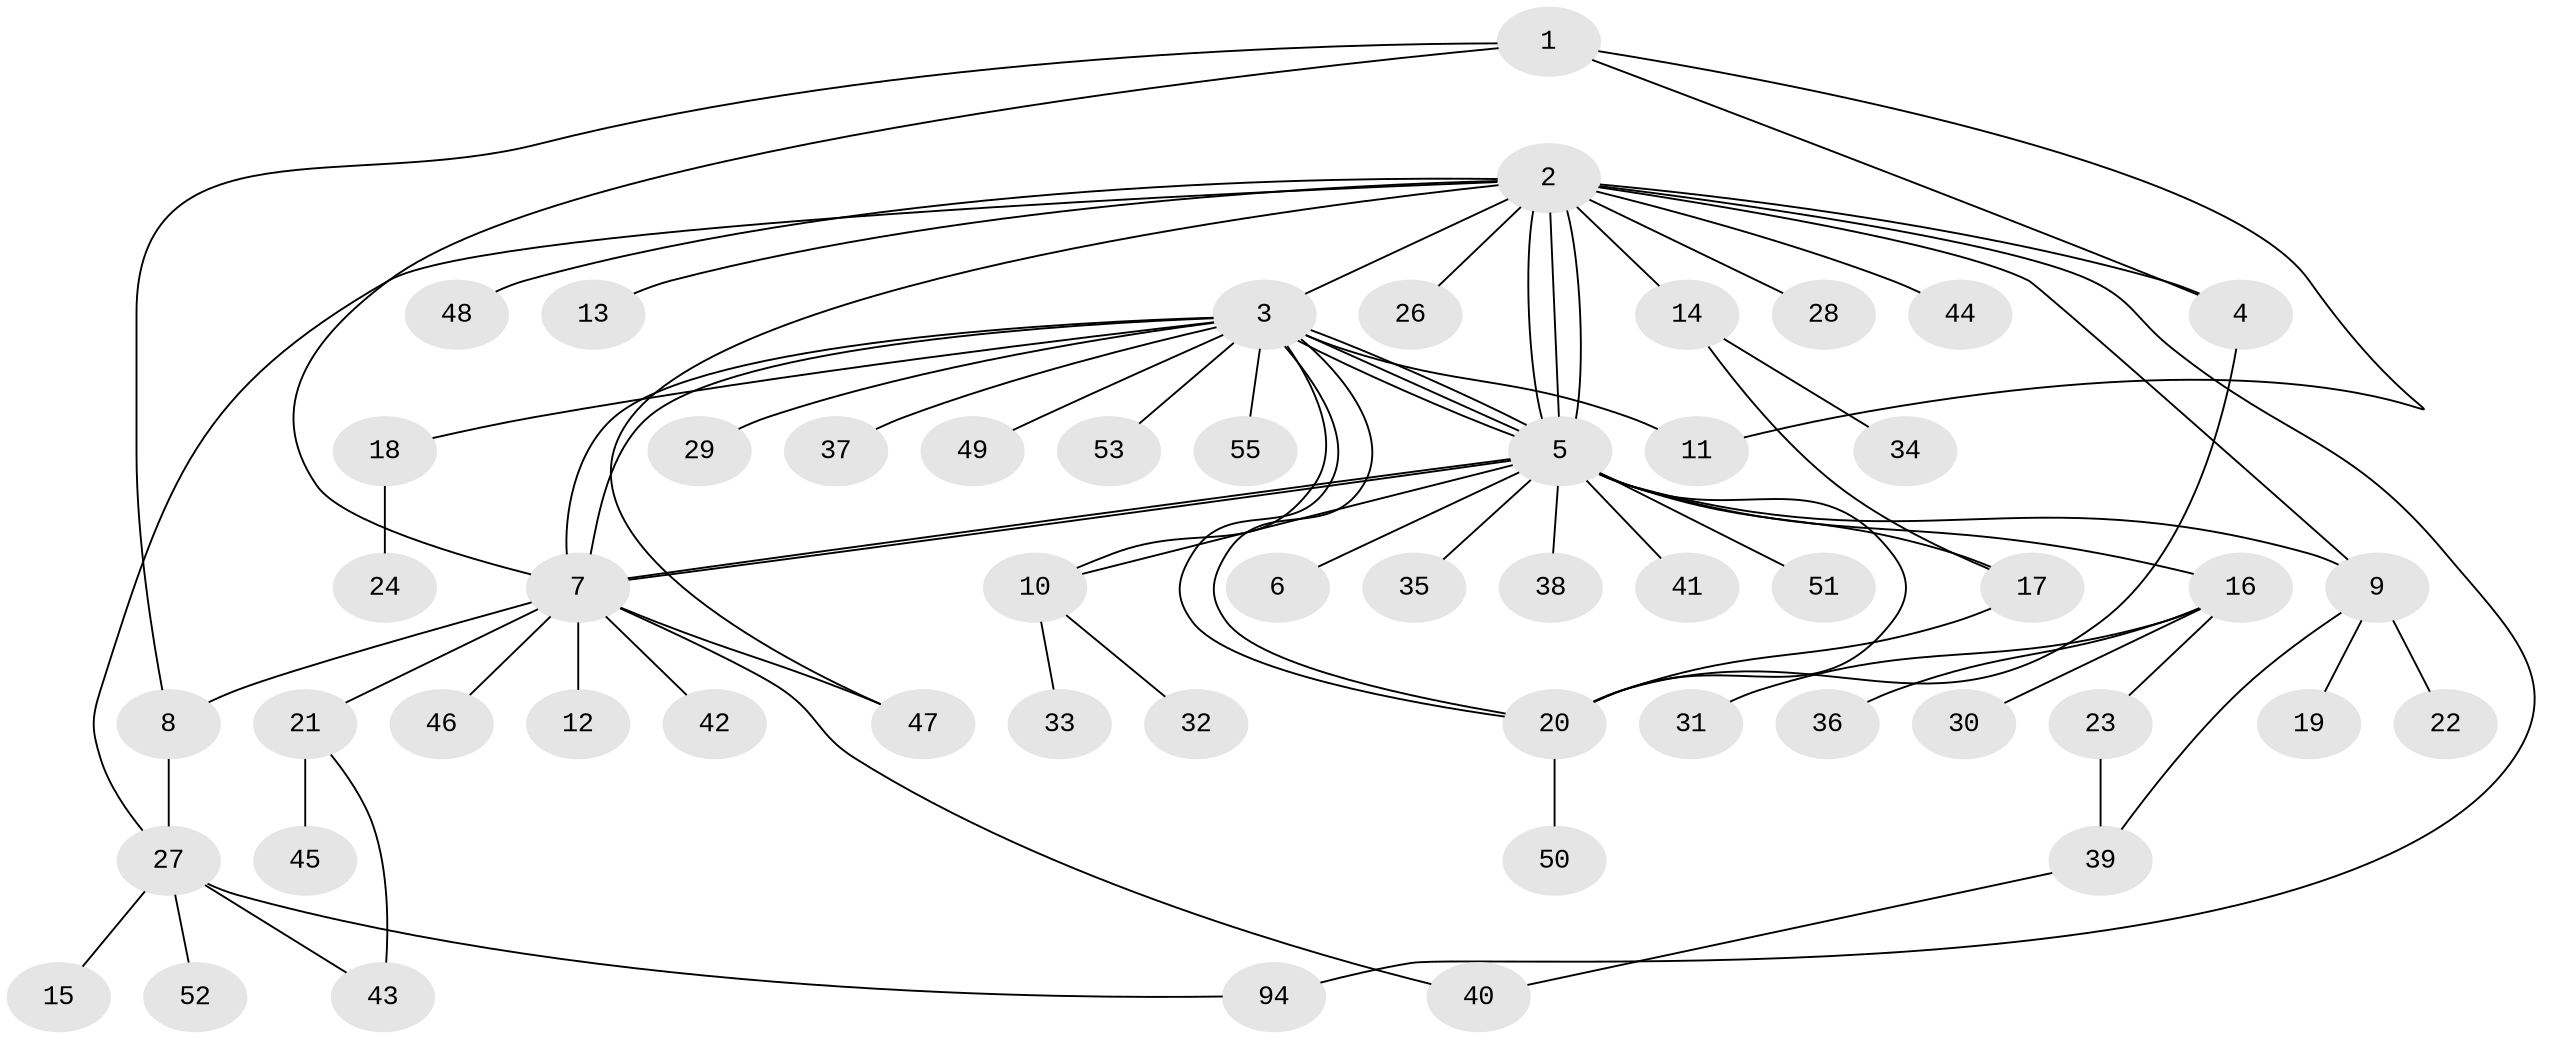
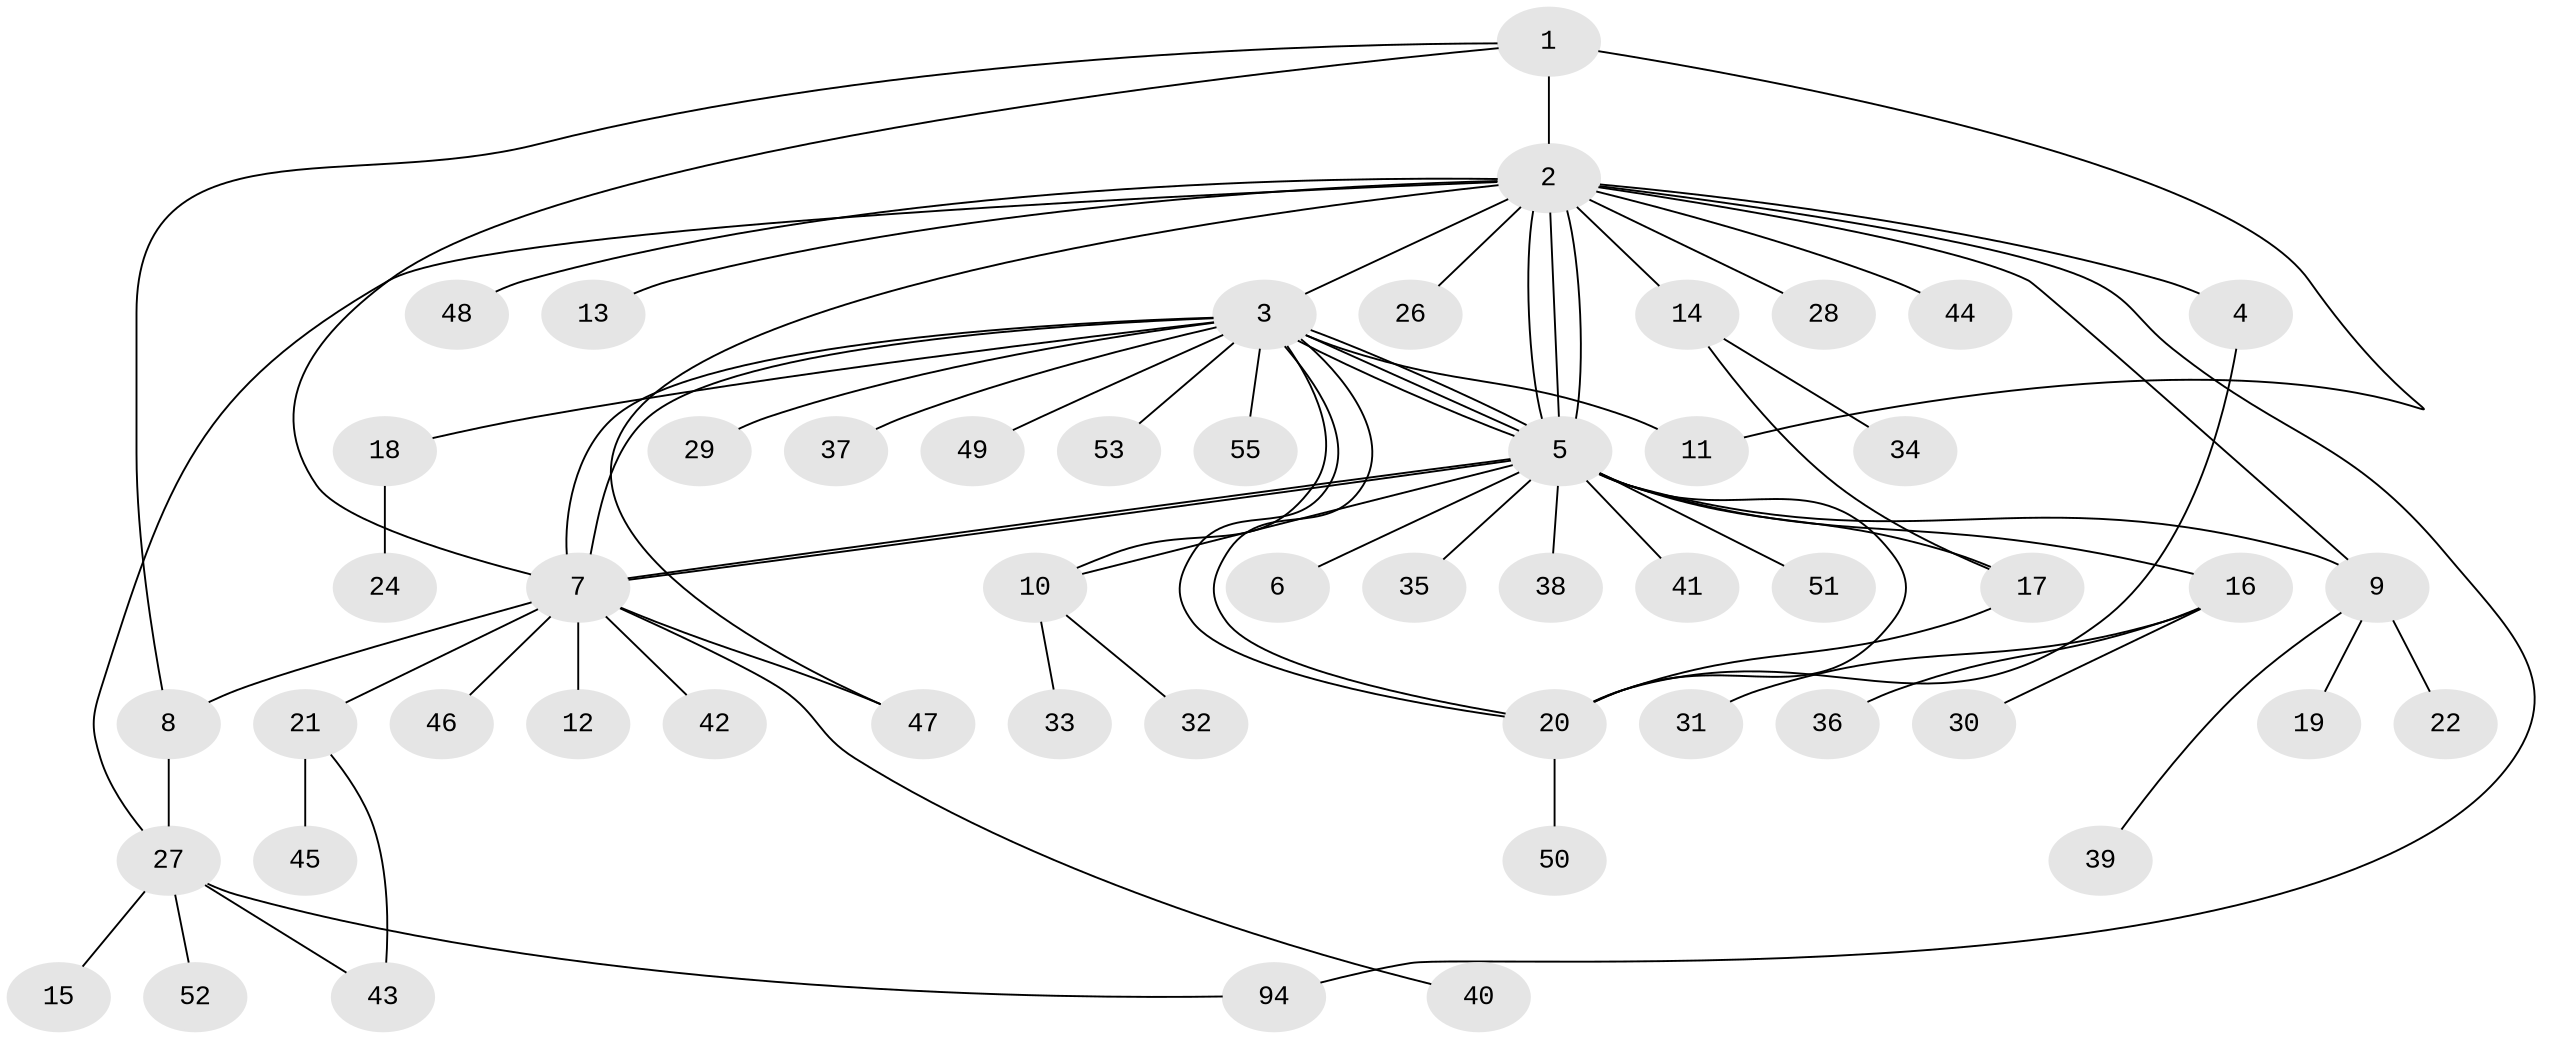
edge "1" -- "4": now "1" -- "2"
node "23": removed
edge "39" -- "40": removed
